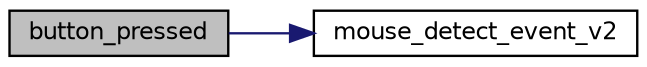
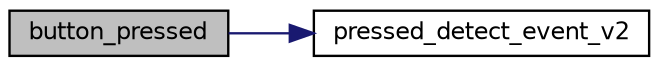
node "mouse_detect_event_v2": label "mouse_detect_event_v2" -> "pressed_detect_event_v2"
